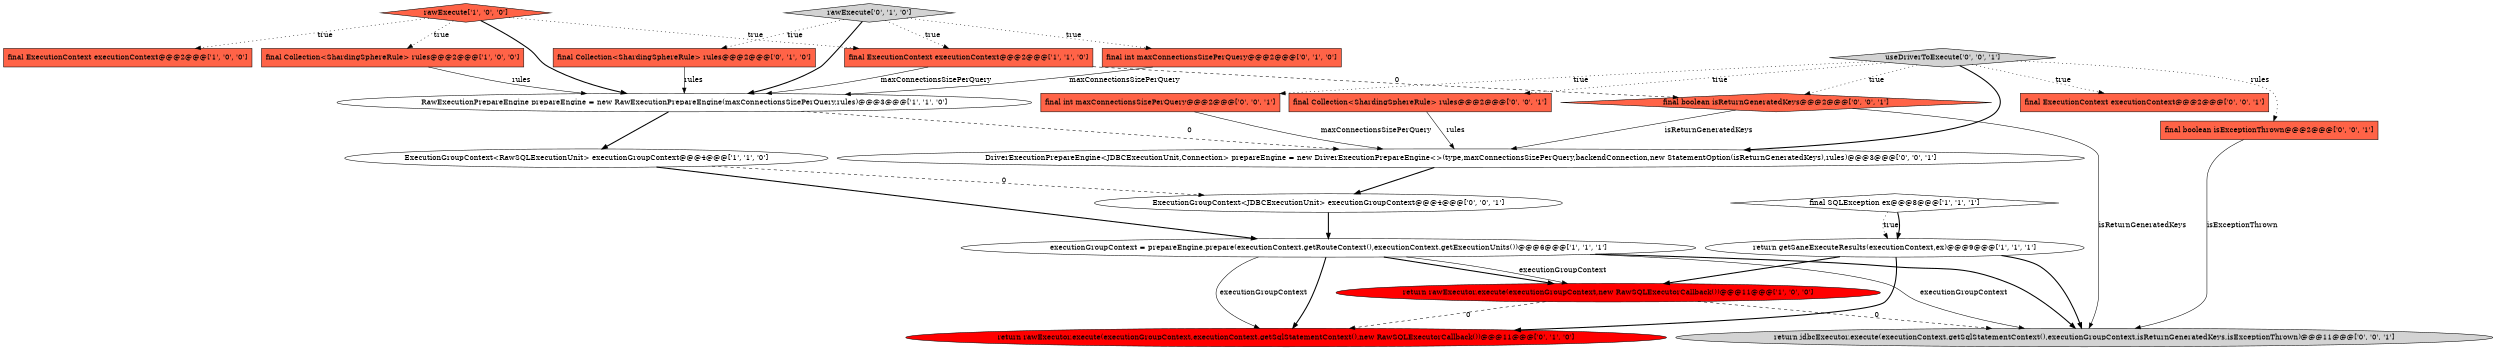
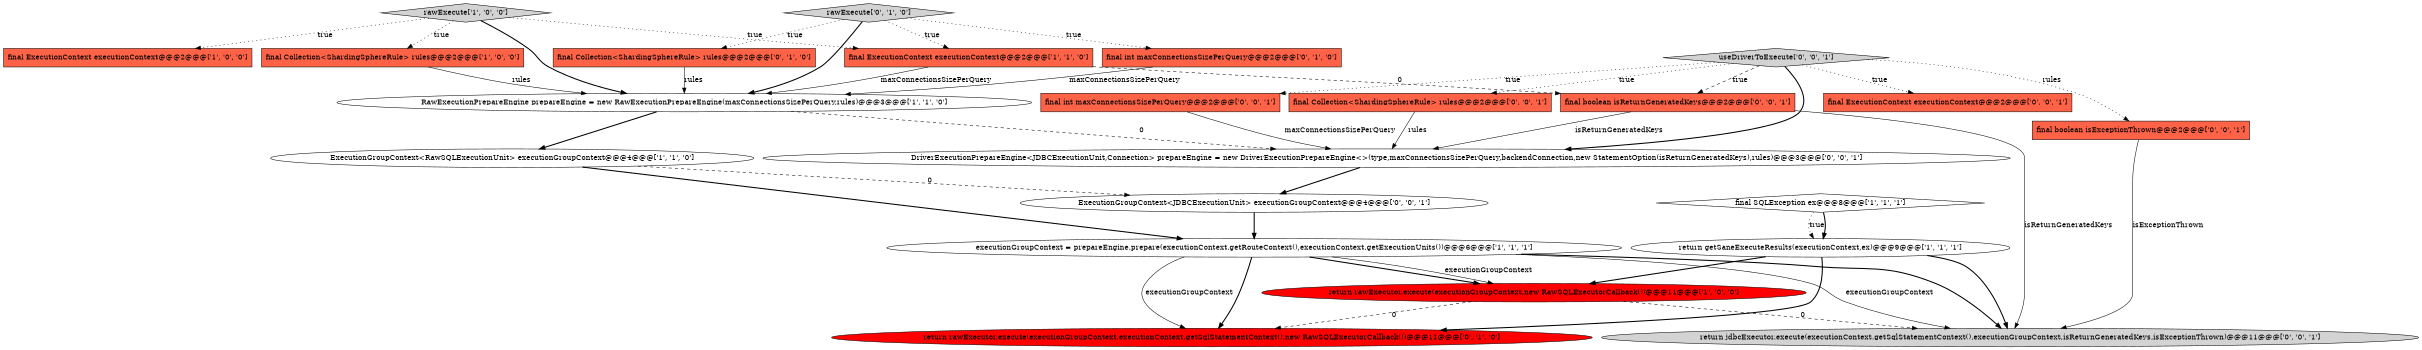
node "rawExecute['1', '0', '0']": fillcolor tomato -> lightgray
edge "useDriverToExecute['0', '0', '1']" -> "final boolean isReturnGeneratedKeys@@@2@@@['0', '0', '1']": style dotted -> dashed
node "final boolean isReturnGeneratedKeys@@@2@@@['0', '0', '1']": shape diamond -> box
